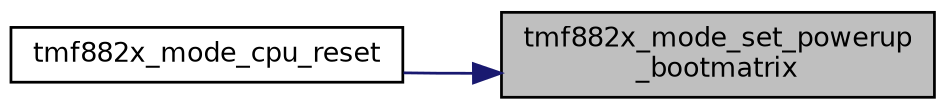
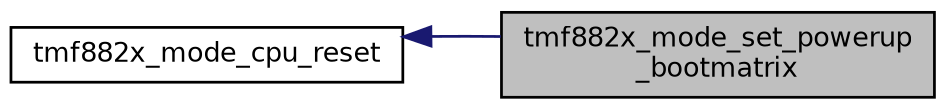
edge "tmf882x_mode_cpu_reset" -> "tmf882x_mode_set_powerup _bootmatrix": reversed
